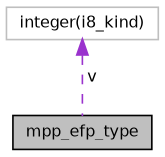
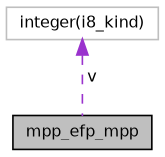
node "mpp_efp_type": label "mpp_efp_type" -> "mpp_efp_mpp"
